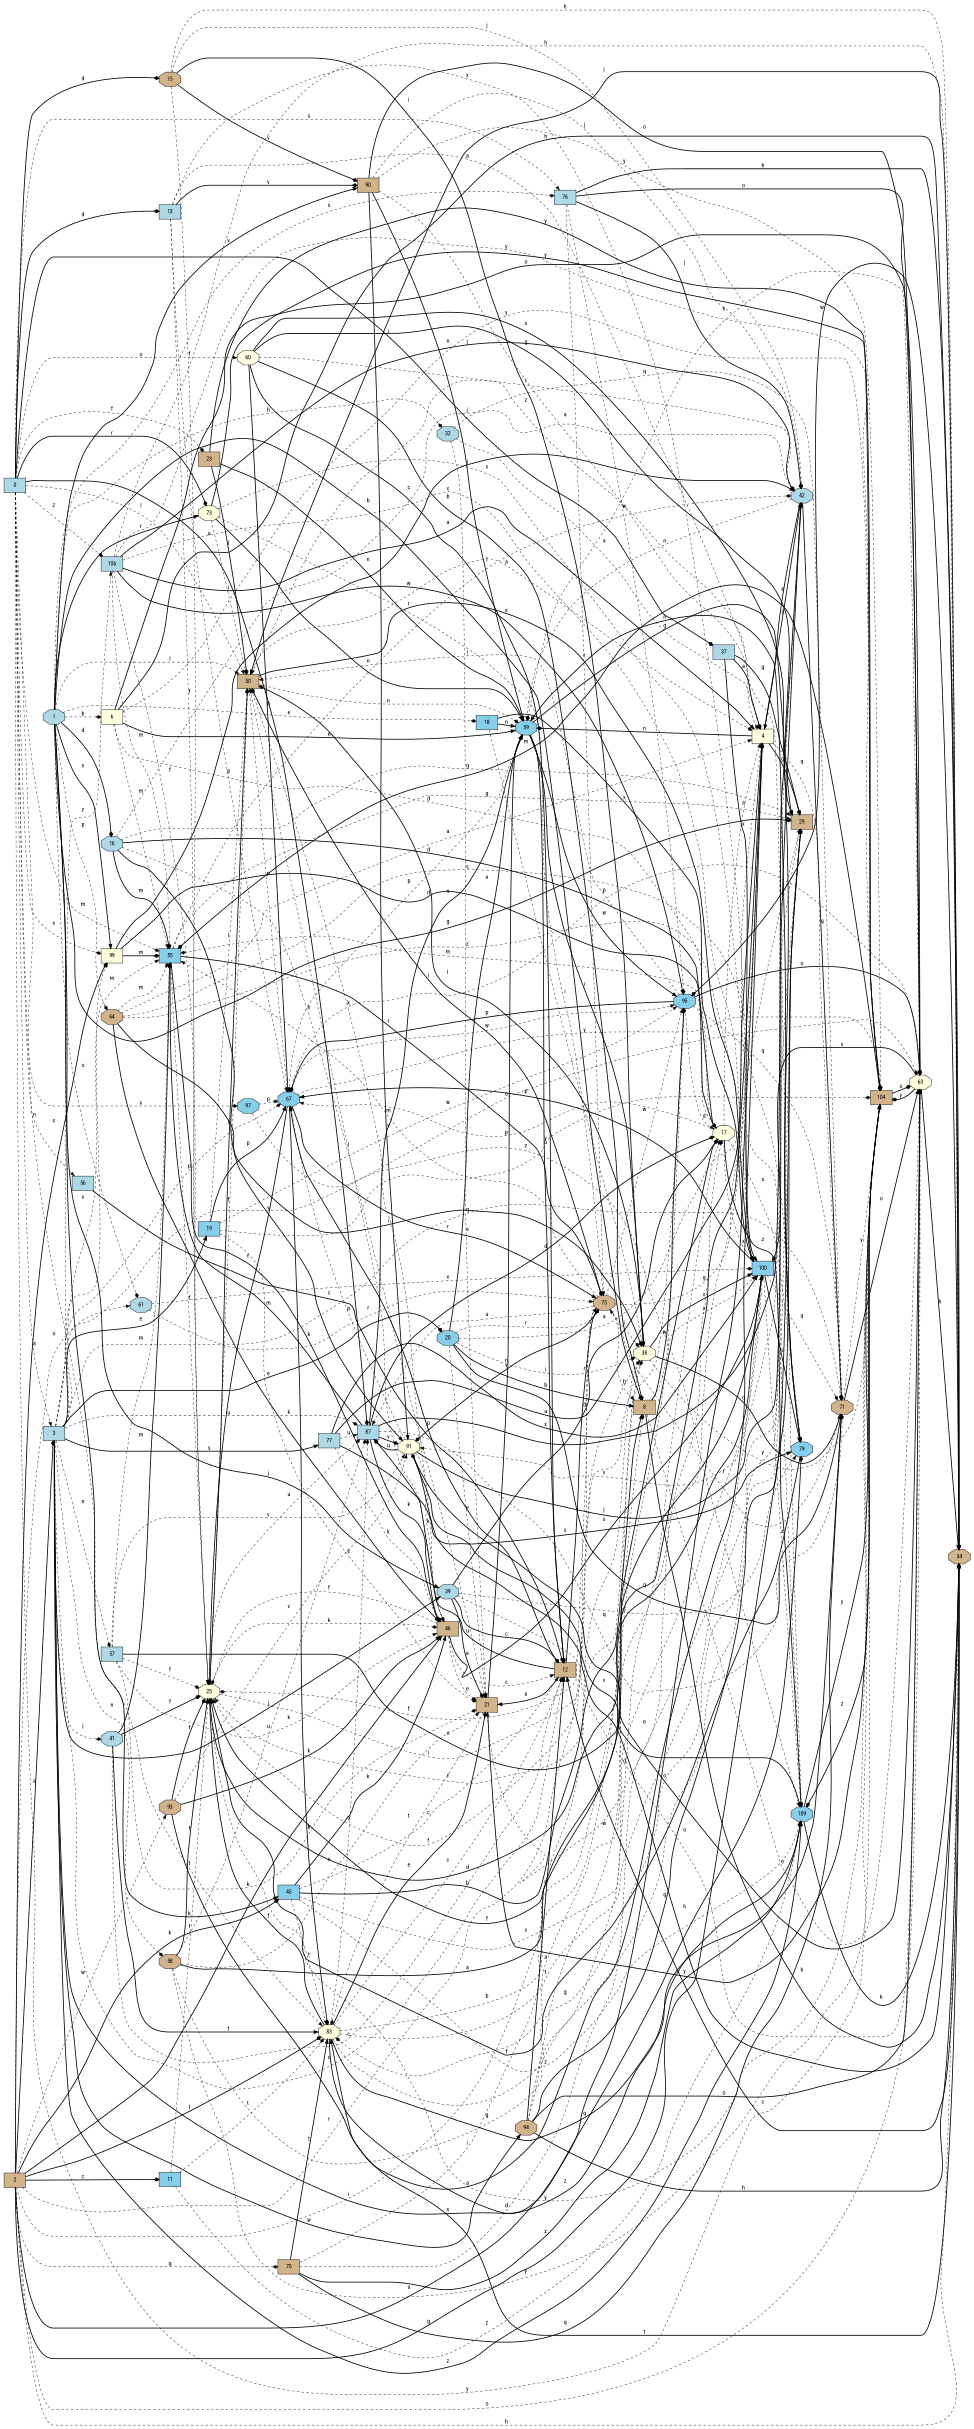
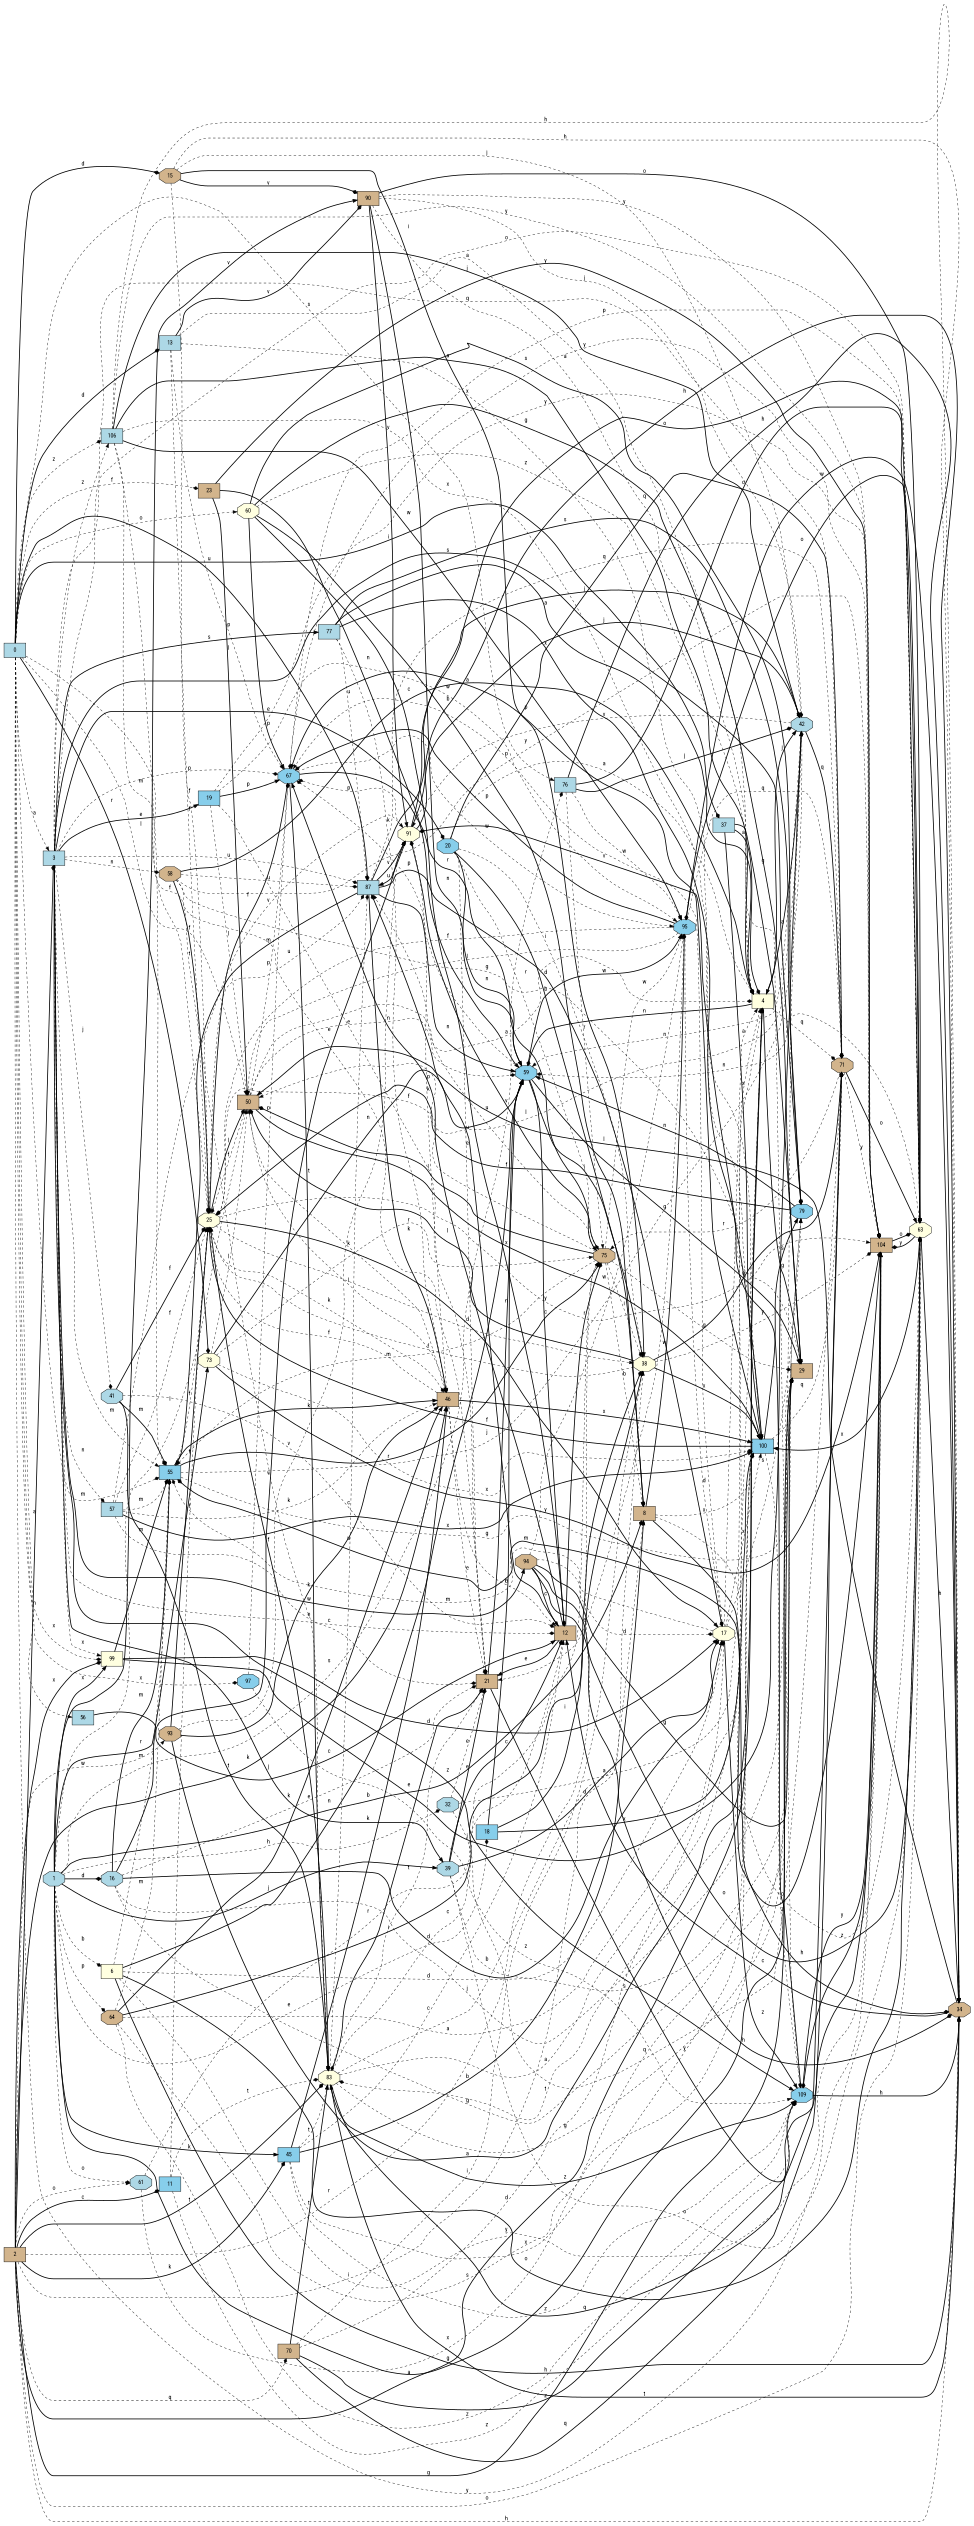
edge "18" -> "38": style dashed -> bold
edge "20" -> "38": arrowhead diamond -> normal
edge "29" -> "21": now "95" -> "21"
